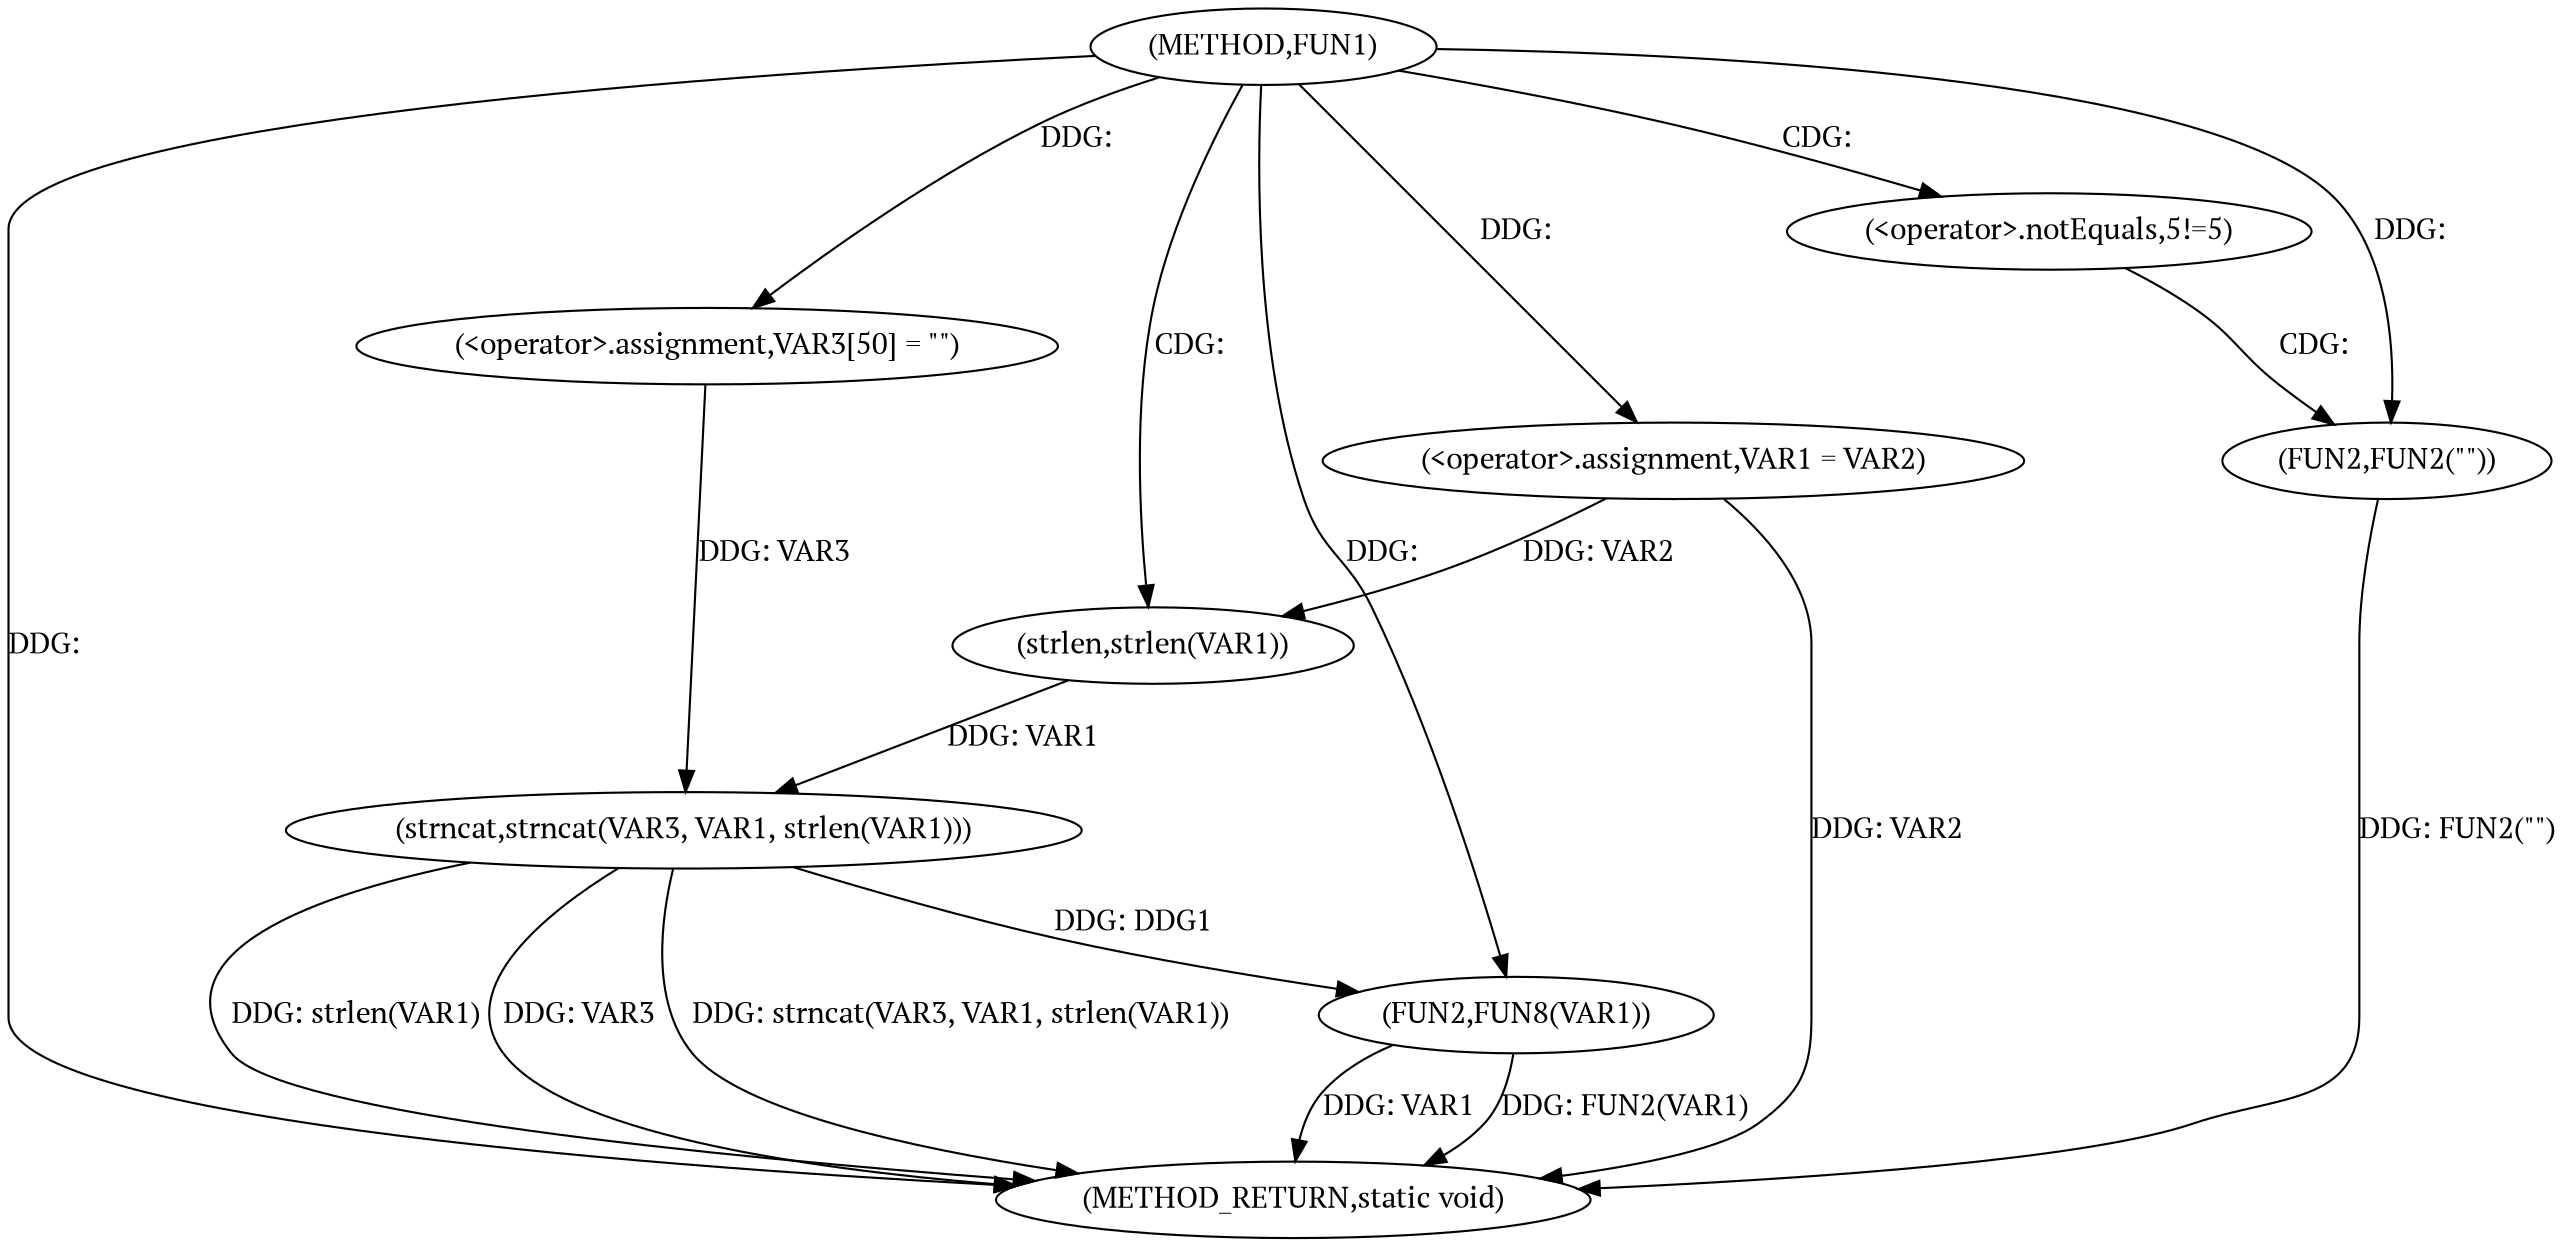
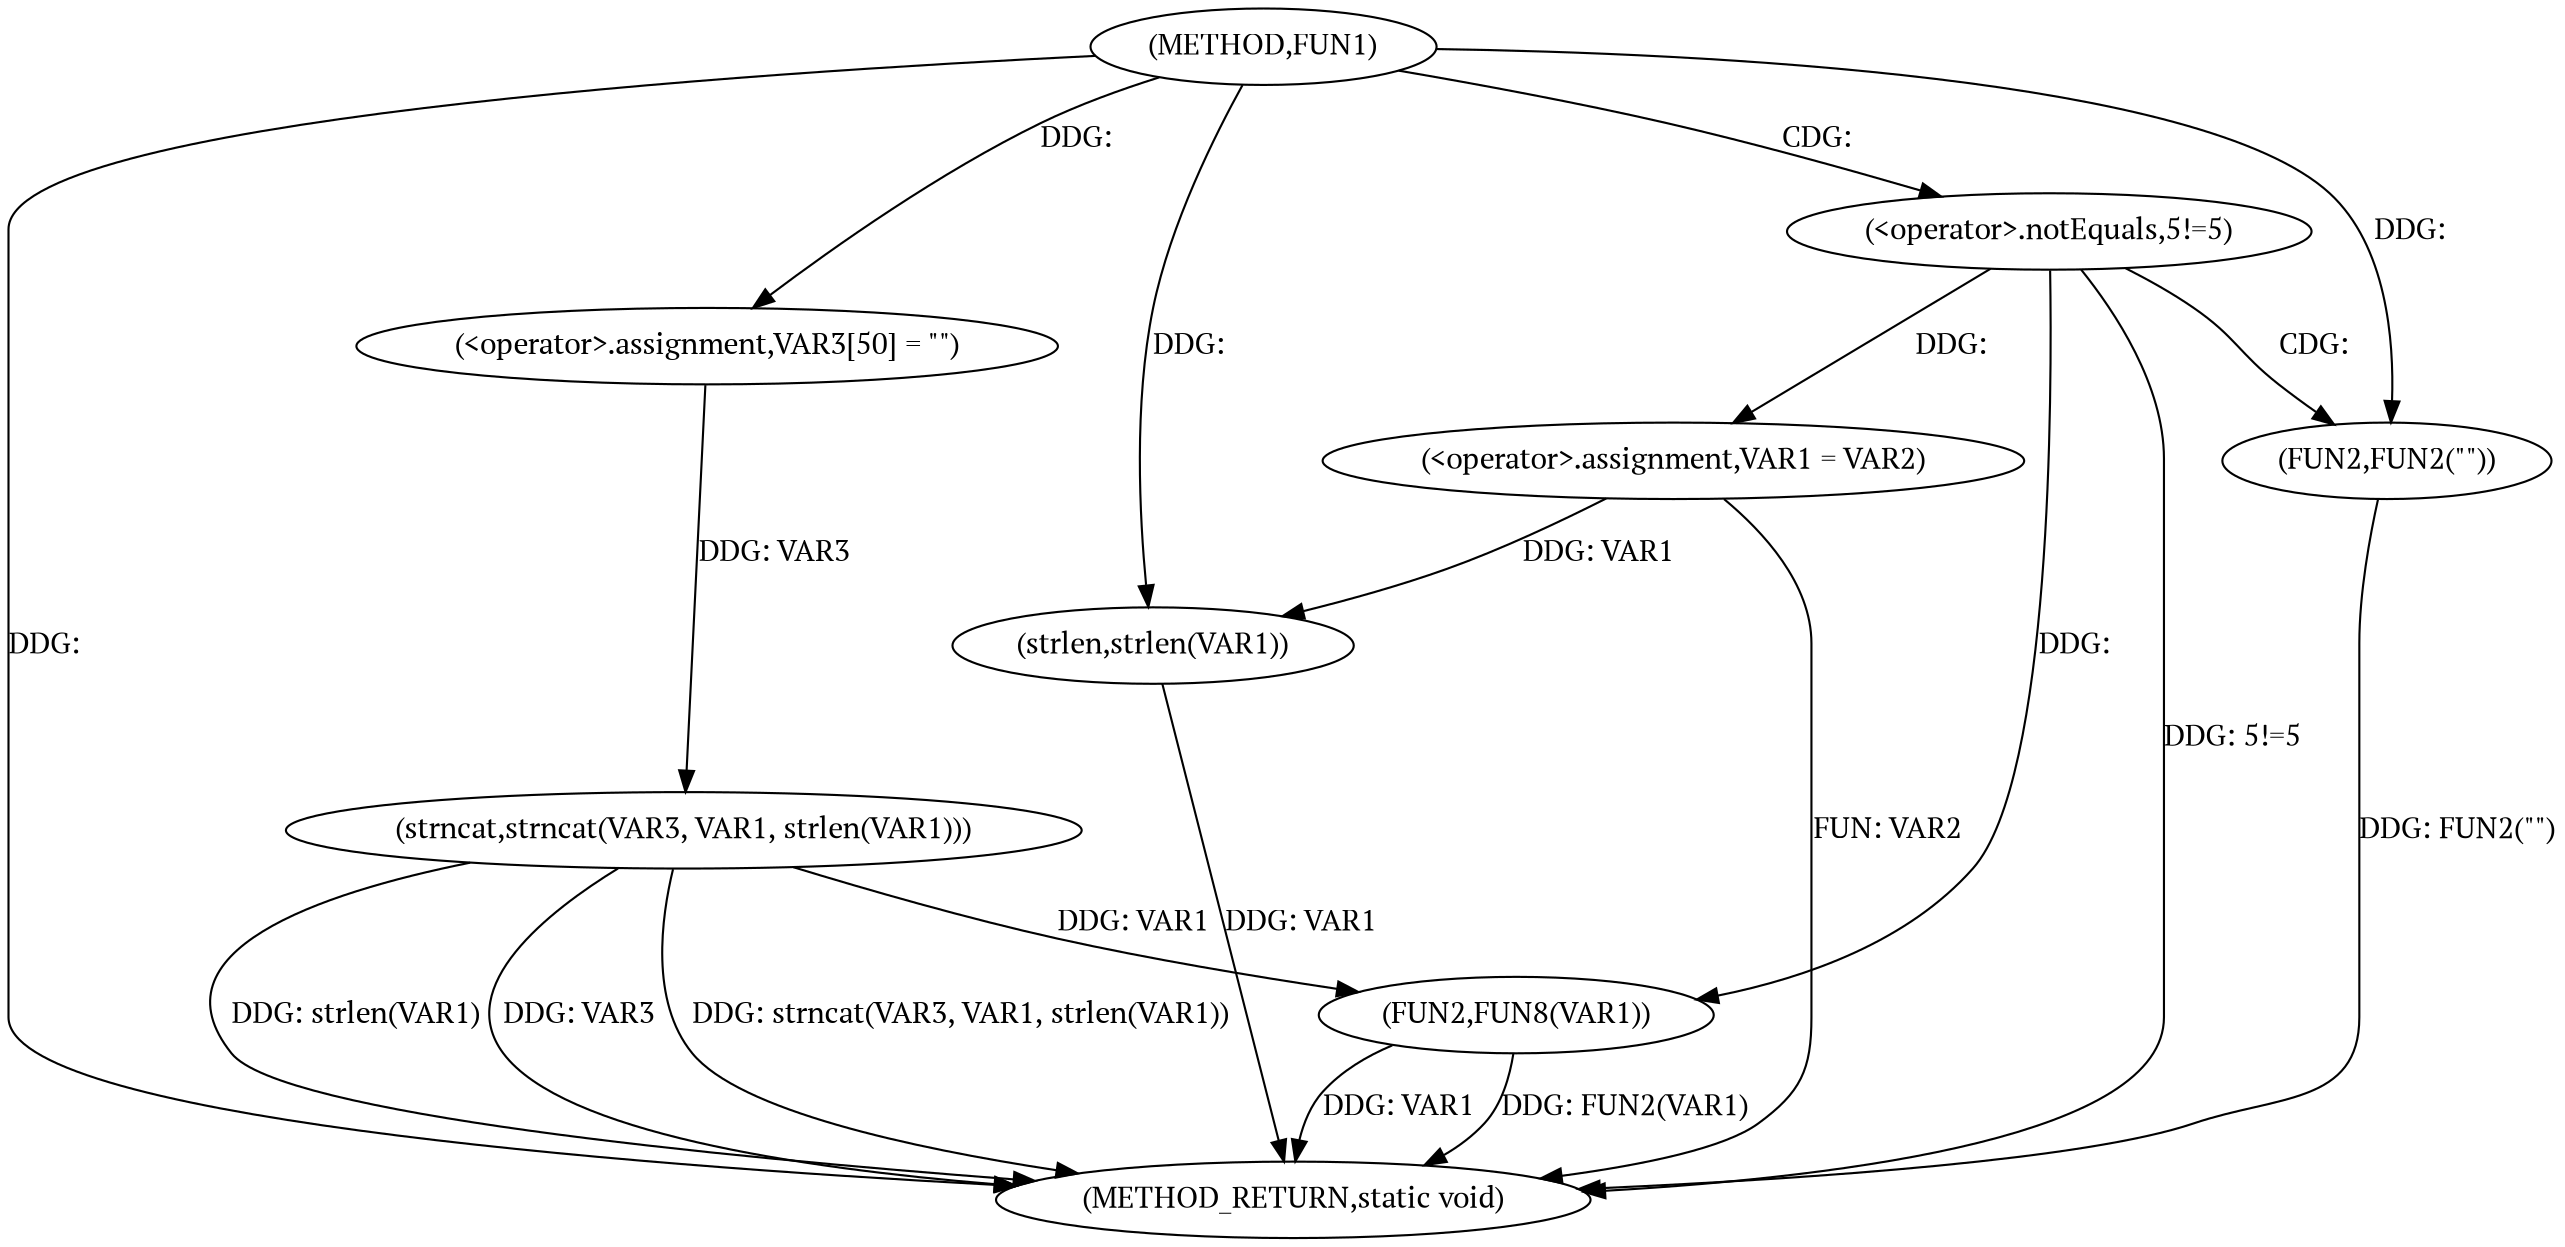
edge "(METHOD,FUN1)" -> "(<operator>.assignment,VAR1 = VAR2)": now "(<operator>.notEquals,5!=5)" -> "(<operator>.assignment,VAR1 = VAR2)"
edge "(METHOD,FUN1)" -> "(strlen,strlen(VAR1))": label "CDG: " -> "DDG: "
edge "(METHOD,FUN1)" -> "(FUN2,FUN8(VAR1))": now "(<operator>.notEquals,5!=5)" -> "(FUN2,FUN8(VAR1))"
edge "(<operator>.assignment,VAR1 = VAR2)" -> "(strlen,strlen(VAR1))": label "DDG: VAR2" -> "DDG: VAR1"
edge "(strlen,strlen(VAR1))" -> "(strncat,strncat(VAR3, VAR1, strlen(VAR1)))": now "(strlen,strlen(VAR1))" -> "(METHOD_RETURN,static void)"
edge "(<operator>.assignment,VAR1 = VAR2)" -> "(METHOD_RETURN,static void)": label "DDG: VAR2" -> "FUN: VAR2"
edge "(strncat,strncat(VAR3, VAR1, strlen(VAR1)))" -> "(FUN2,FUN8(VAR1))": label "DDG: DDG1" -> "DDG: VAR1"
edge "(<operator>.notEquals,5!=5)" -> "(METHOD_RETURN,static void)": added, label "DDG: 5!=5"
